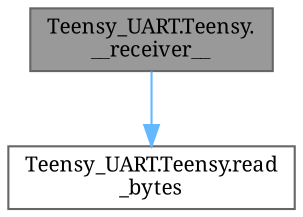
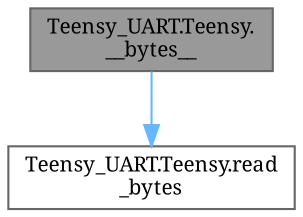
node "Teensy_UART.Teensy. __receiver__": label "Teensy_UART.Teensy. __receiver__" -> "Teensy_UART.Teensy. __bytes__"
